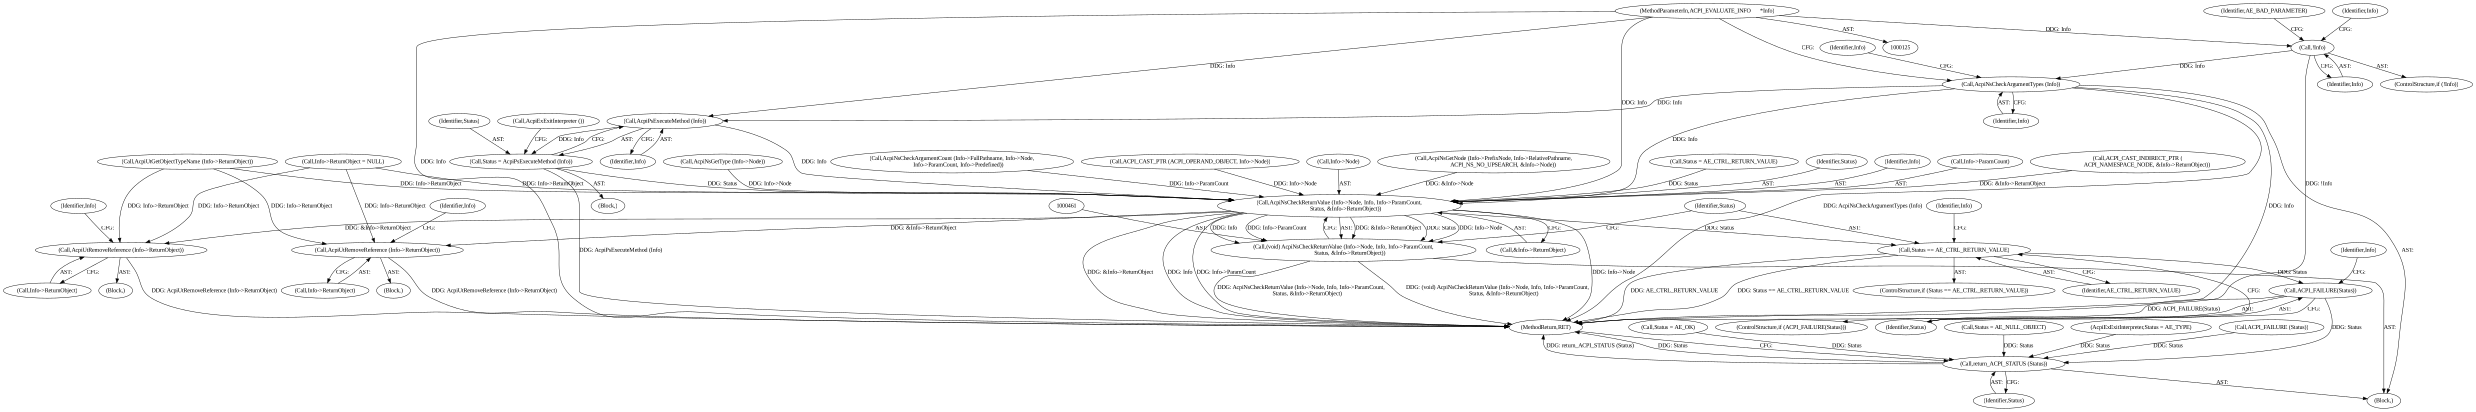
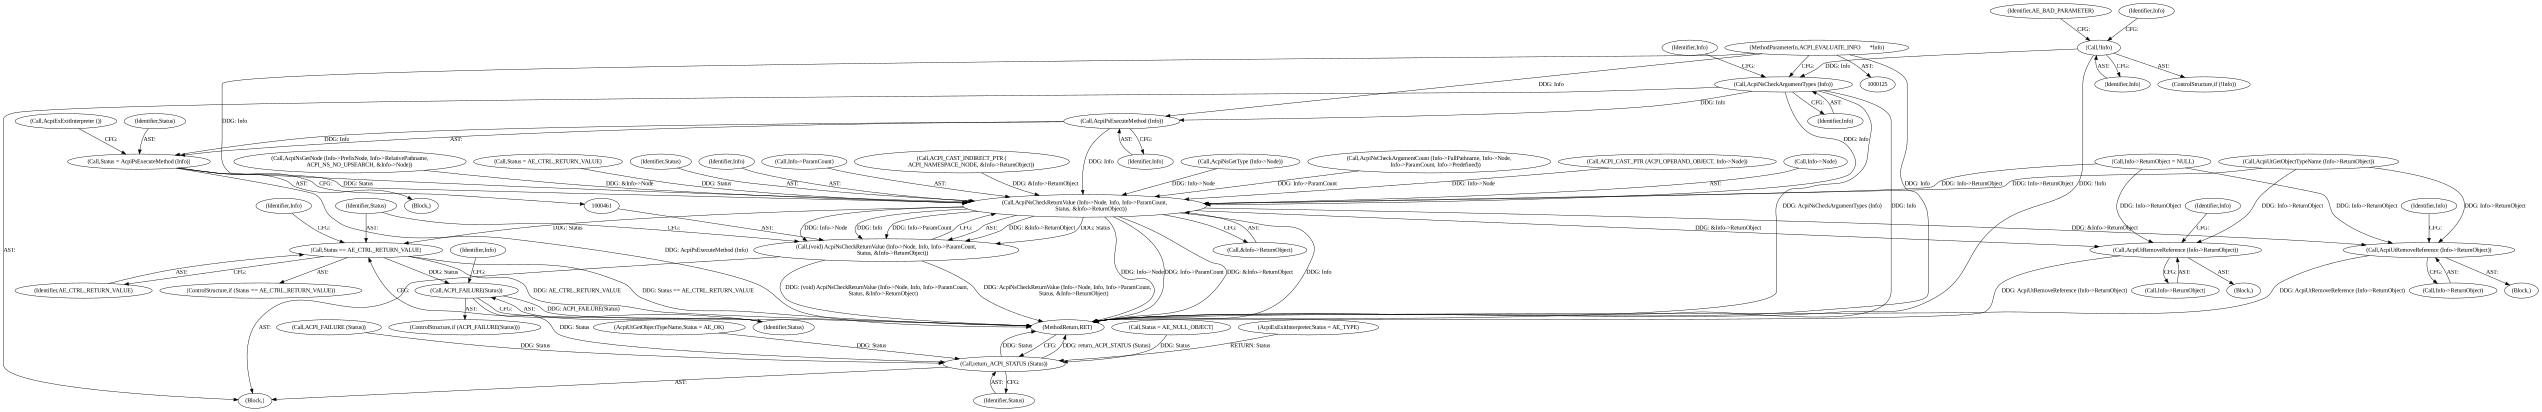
edge "(MethodParameterIn,ACPI_EVALUATE_INFO      *Info)" -> "(Call,!Info)": removed, label "DDG: Info"
edge "(Call,Status = AcpiPsExecuteMethod (Info))" -> "(Call,AcpiPsExecuteMethod (Info))": now "(Call,Status = AcpiPsExecuteMethod (Info))" -> "1000461"
node "(Call,Status = AE_OK)": label "(Call,Status = AE_OK)" -> "(AcpiUtGetObjectTypeName,Status = AE_OK)"
edge "(AcpiExExitInterpreter,Status = AE_TYPE)" -> "(Call,return_ACPI_STATUS (Status))": label "DDG: Status" -> "RETURN: Status"
